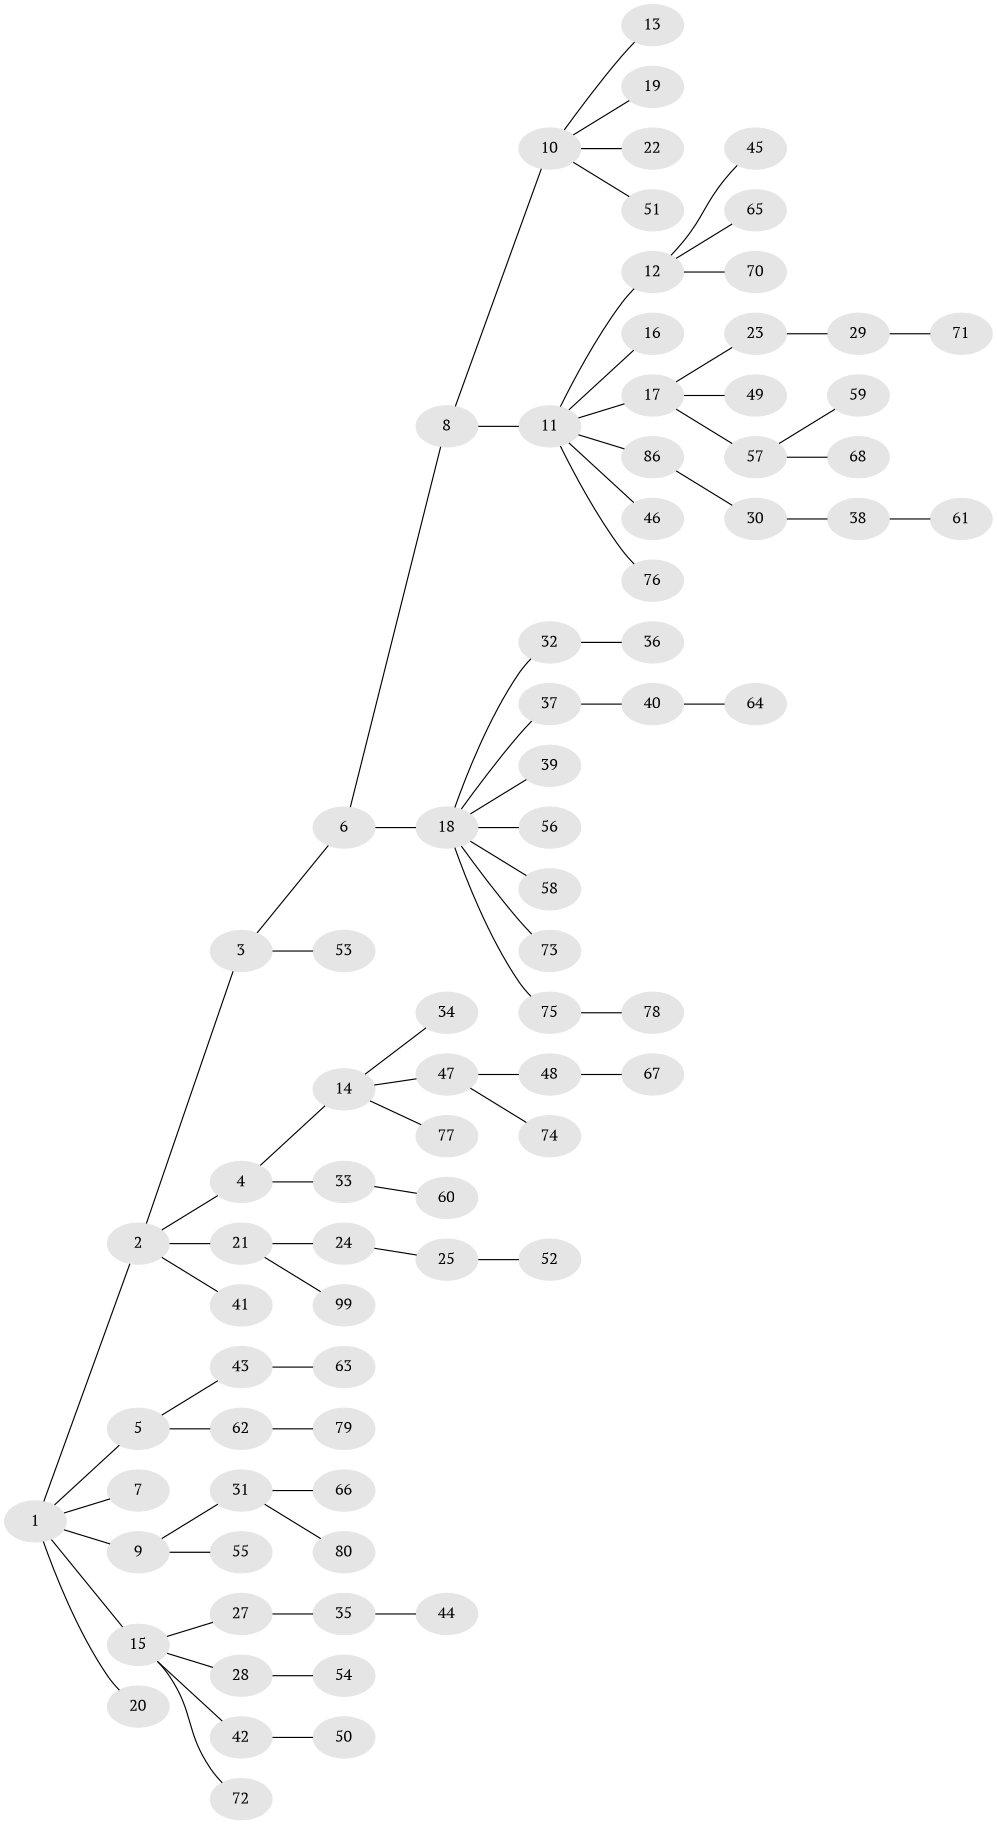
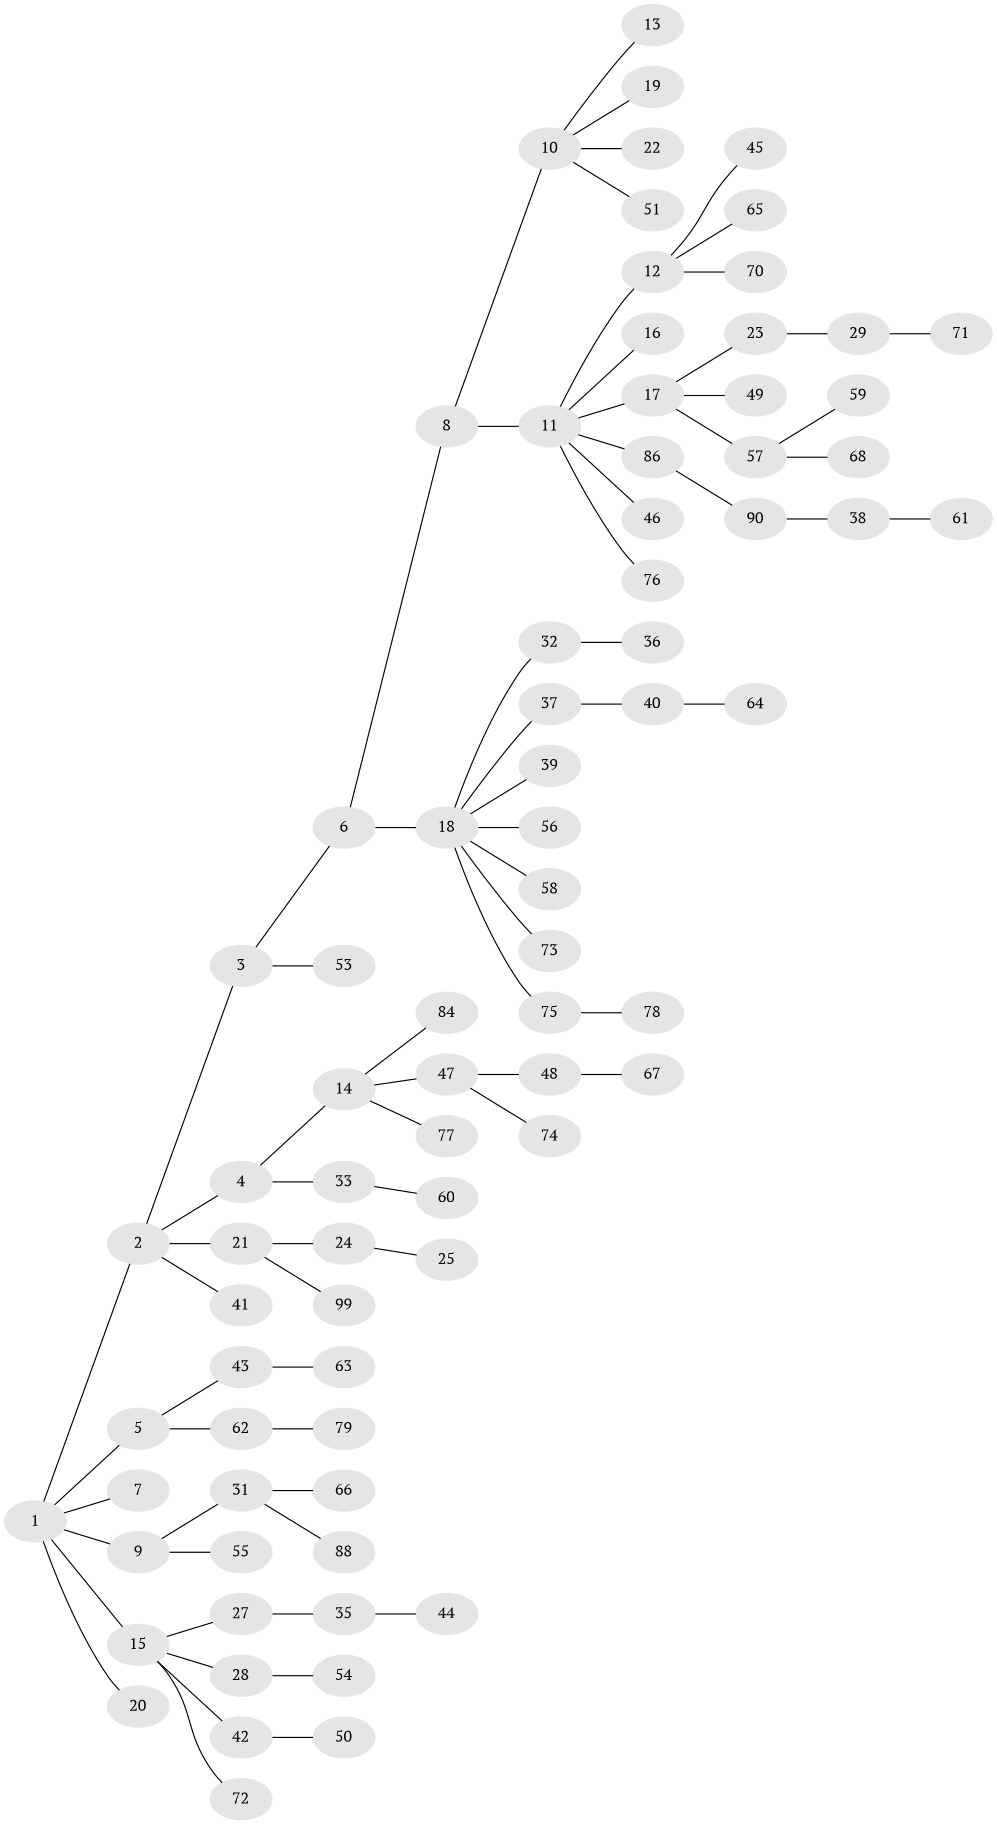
node "30": label "30" -> "90"
node "34": label "34" -> "84"
node "52": removed
node "80": label "80" -> "88"
